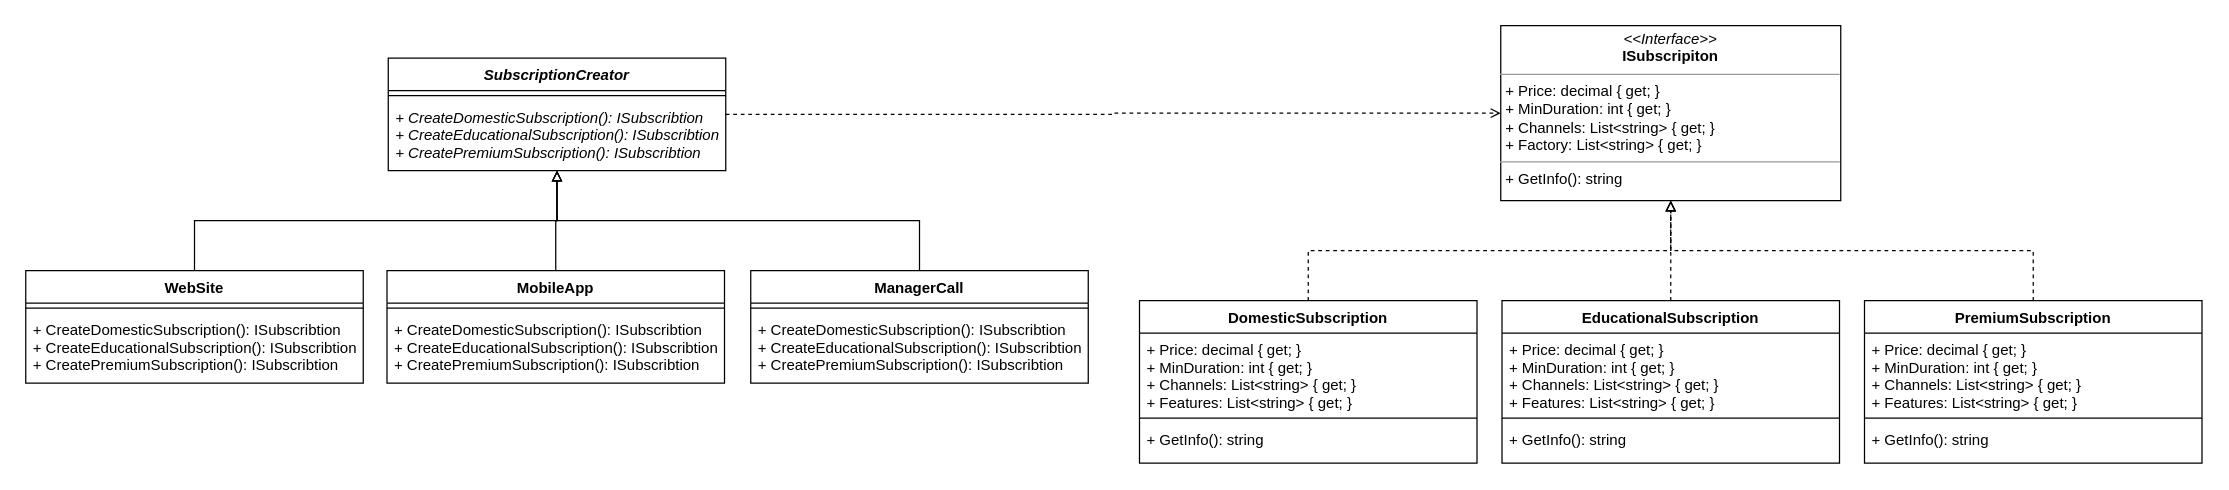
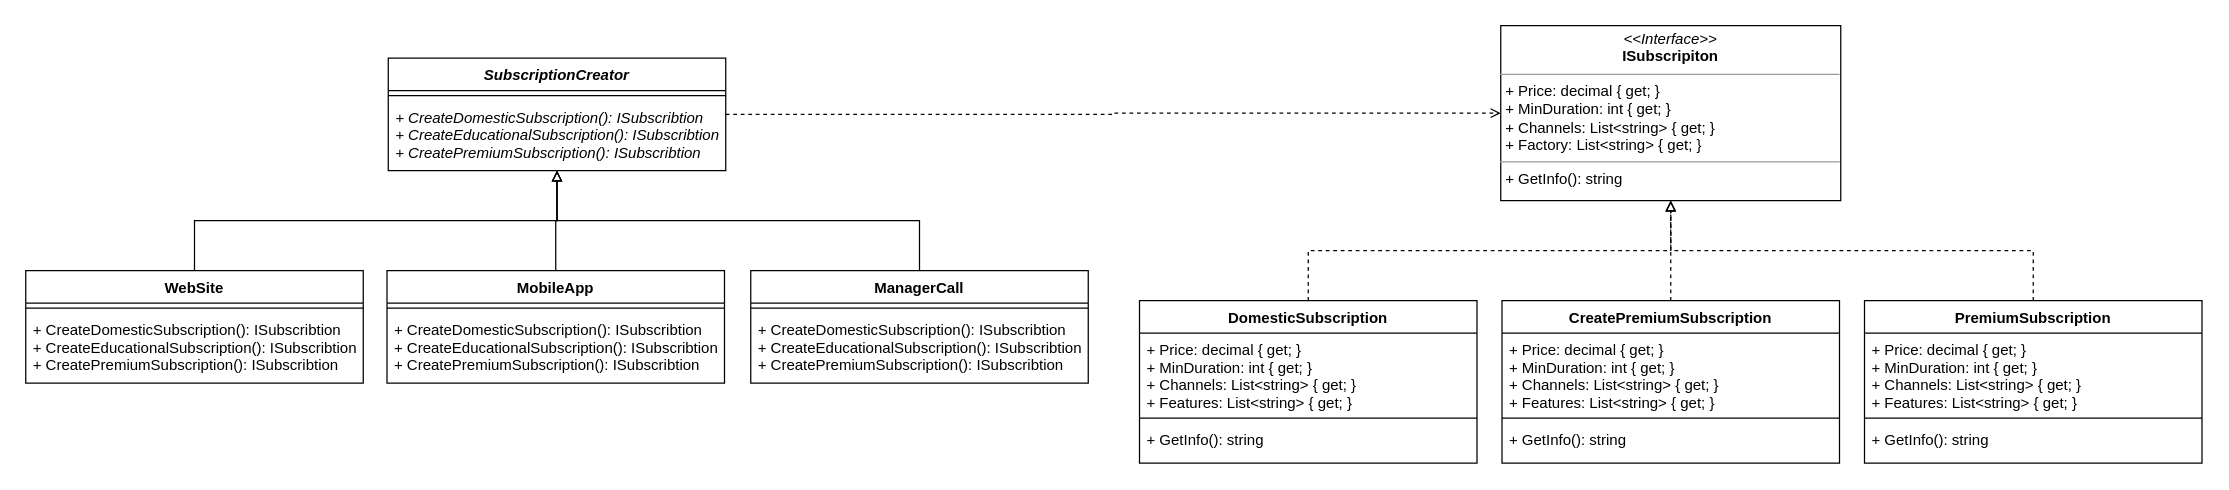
node "EducationalSubscription": label "EducationalSubscription" -> "CreatePremiumSubscription"
